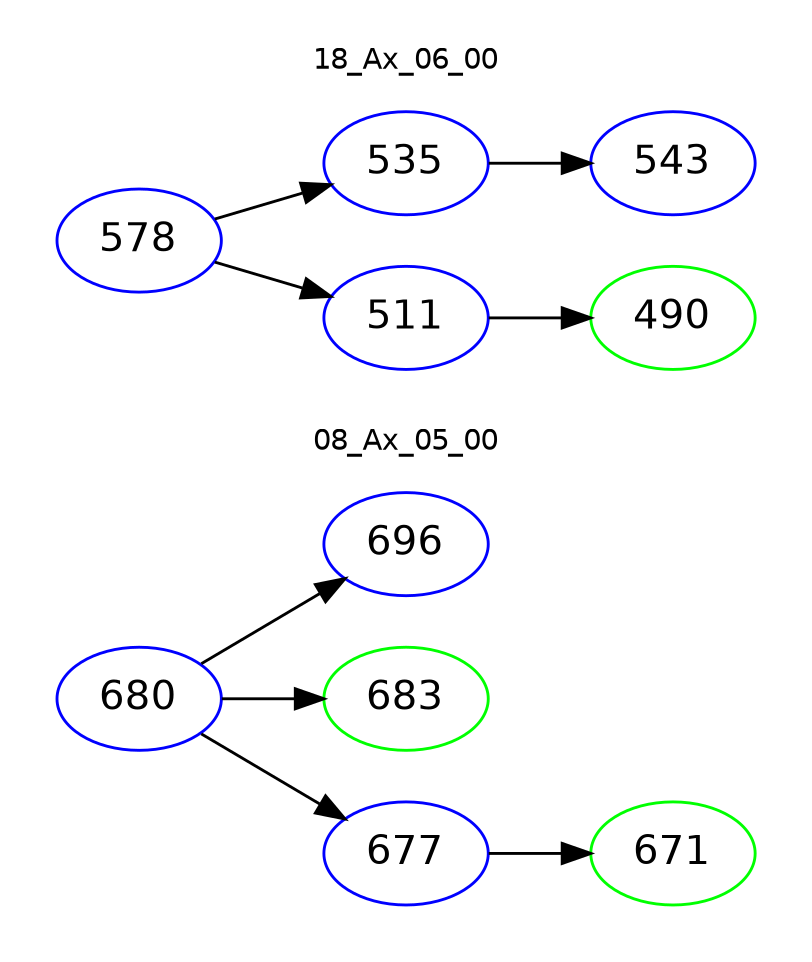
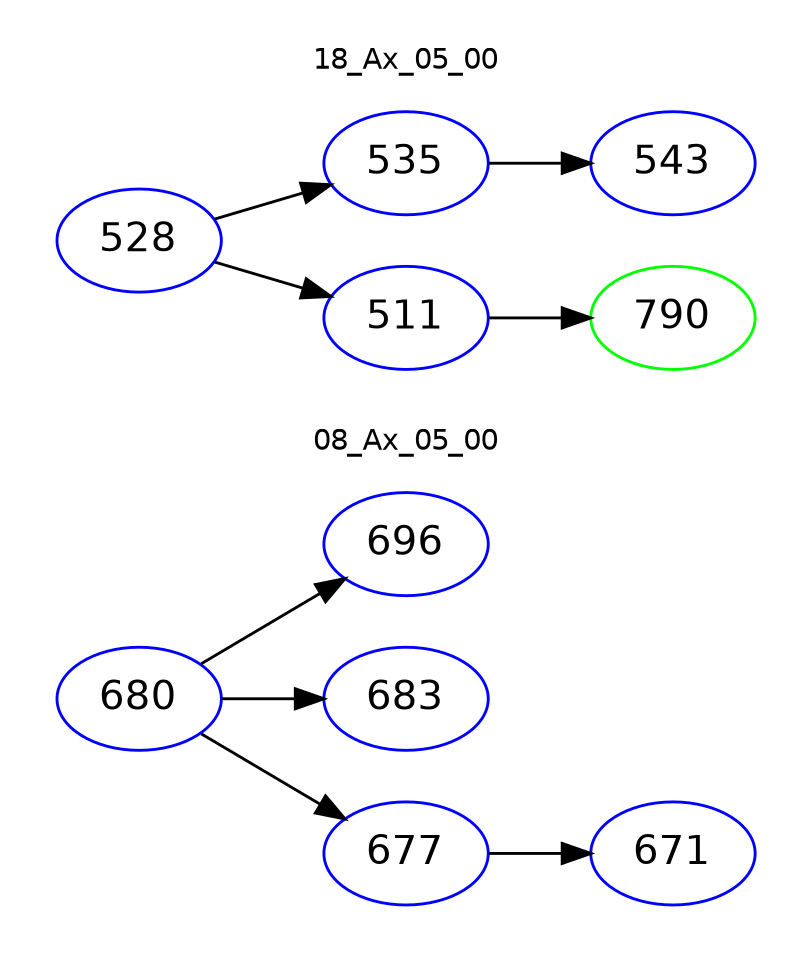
cluster "18_Ax_06_00": label "18_Ax_06_00" -> "18_Ax_05_00"
node "578": label "578" -> "528"
node "490": label "490" -> "790"
node "683": color green -> blue
node "671": color green -> blue
